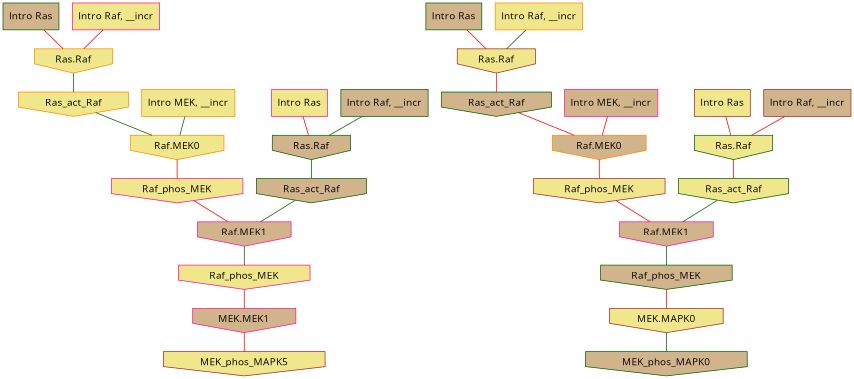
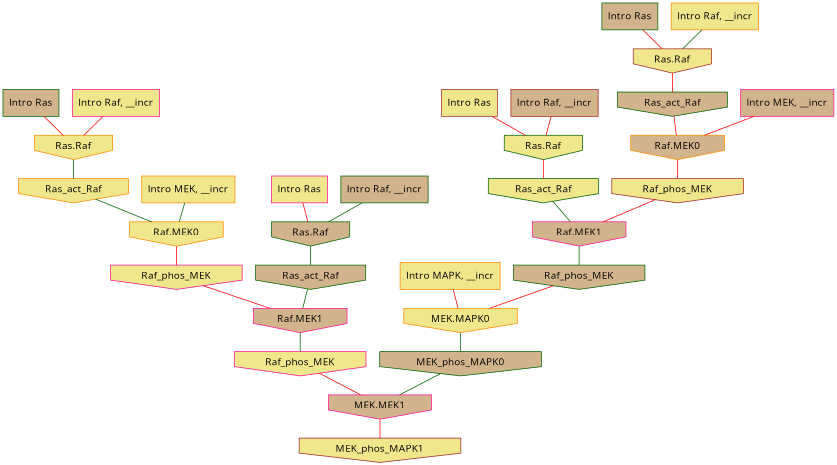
node "Intro MAPK, __incr": added
node "MEK.MAPK0": color brown -> darkorange
node "MEK_phos_MAPK5": label "MEK_phos_MAPK5" -> "MEK_phos_MAPK1"
edge "MEK_phos_MAPK0" -- "MEK.MEK1": added
